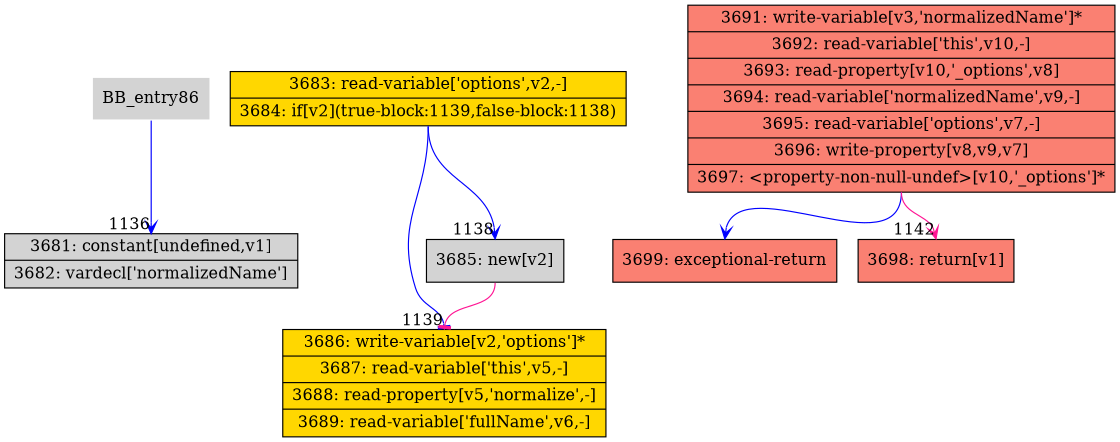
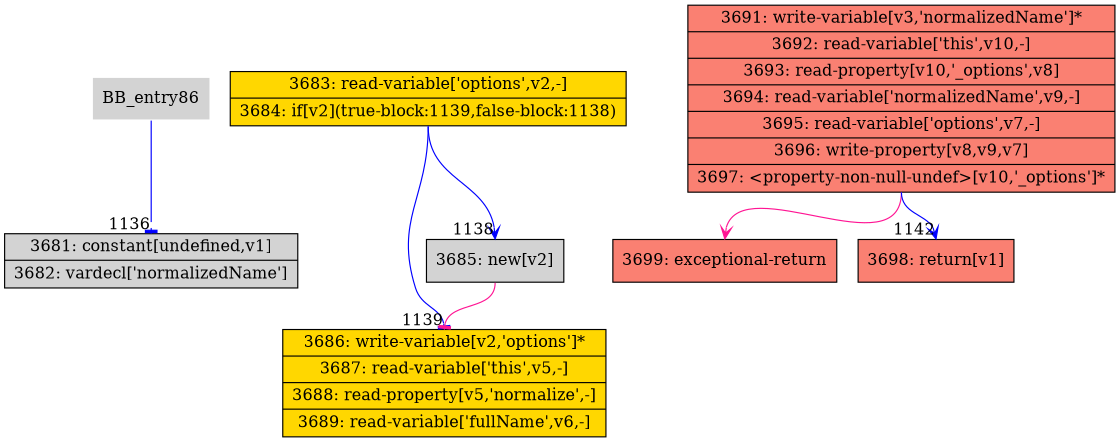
edge "BB_entry86" -> "3681: constant[undefined,v1]": arrowhead vee -> tee
edge "3691: write-variable[v3,'normalizedName']*" -> "3698: return[v1]": color deeppink -> blue
edge "3691: write-variable[v3,'normalizedName']*" -> "3699: exceptional-return": color blue -> deeppink
